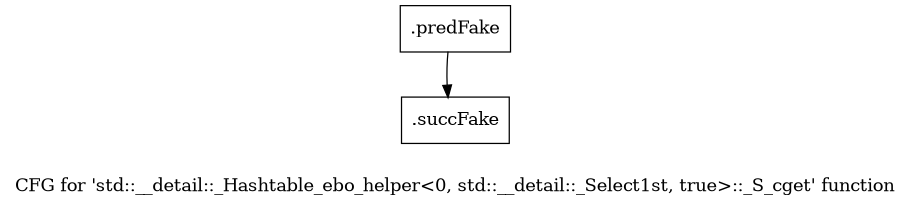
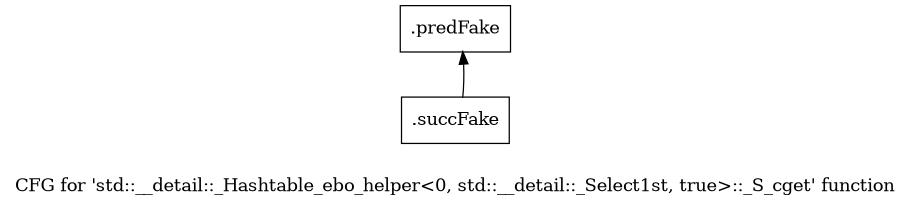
edge ".predFake" -> ".succFake": reversed
